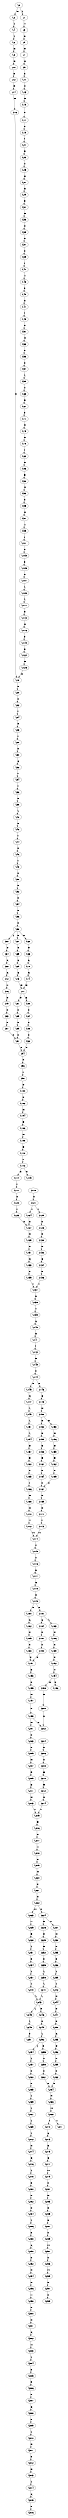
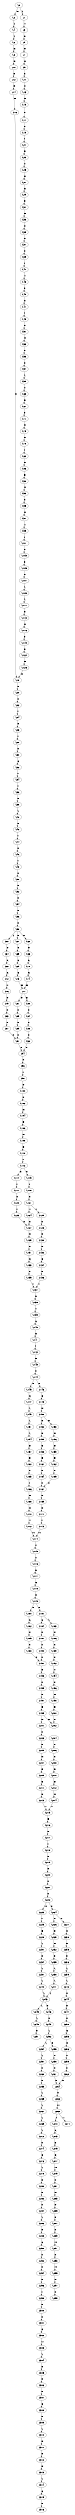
edge "S115" -> "S118": added, label "I"
edge "S194" -> "S198": now "S196" -> "S198"
